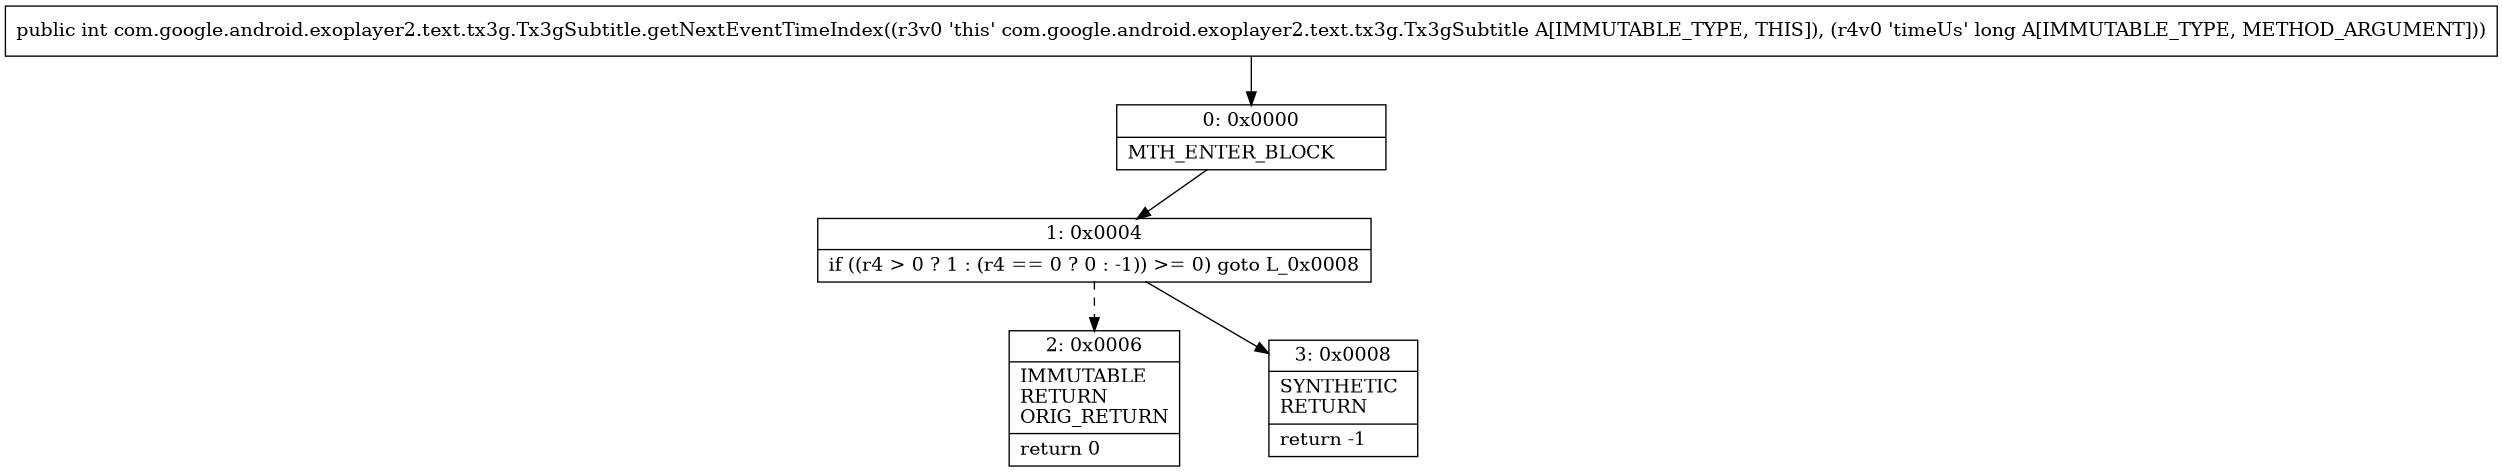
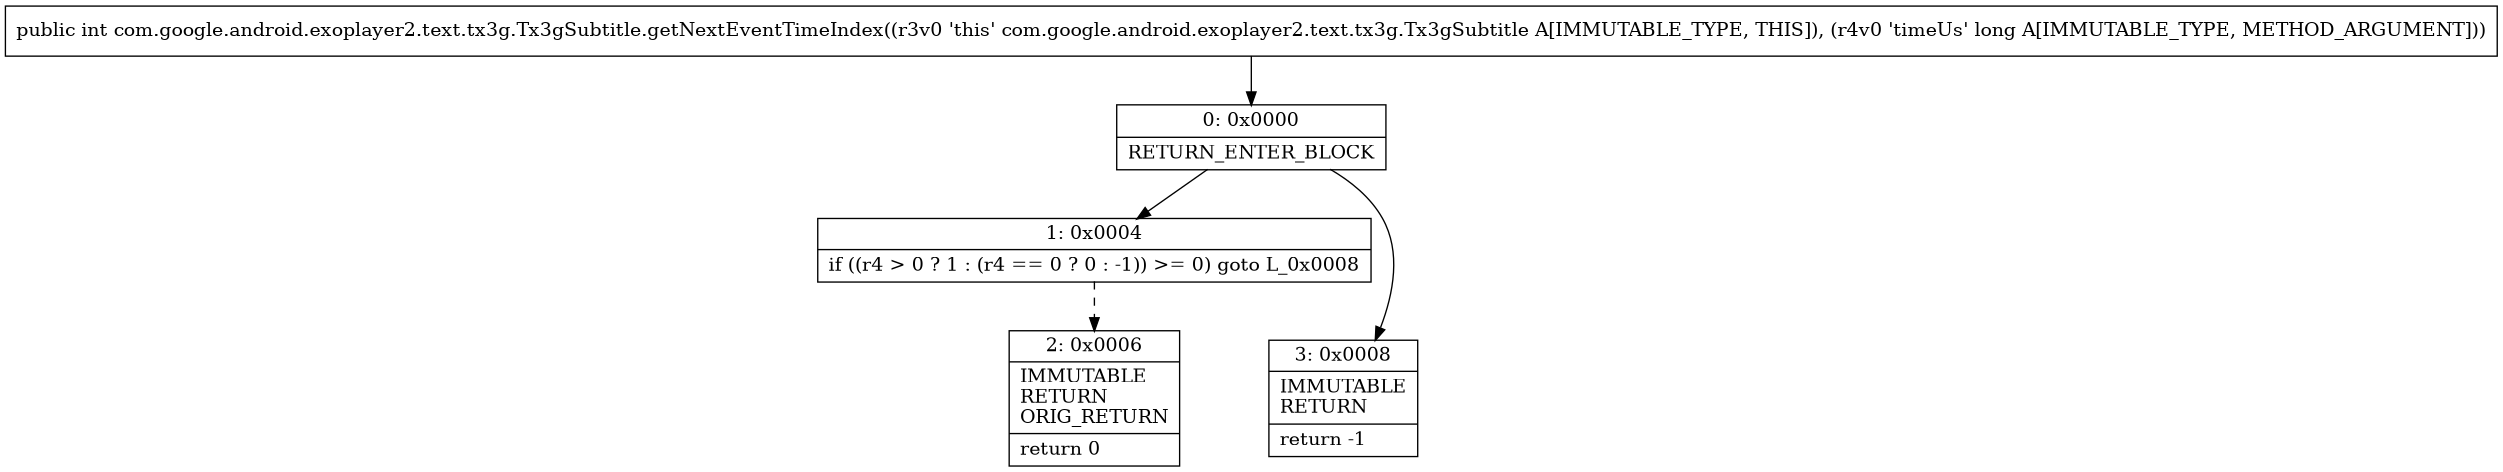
node "0: 0x0000": text "MTH_ENTER_BLOCK" -> "RETURN_ENTER_BLOCK"
edge "1: 0x0004" -> "3: 0x0008": now "0: 0x0000" -> "3: 0x0008"
node "3: 0x0008": text "SYNTHETIC" -> "IMMUTABLE"
